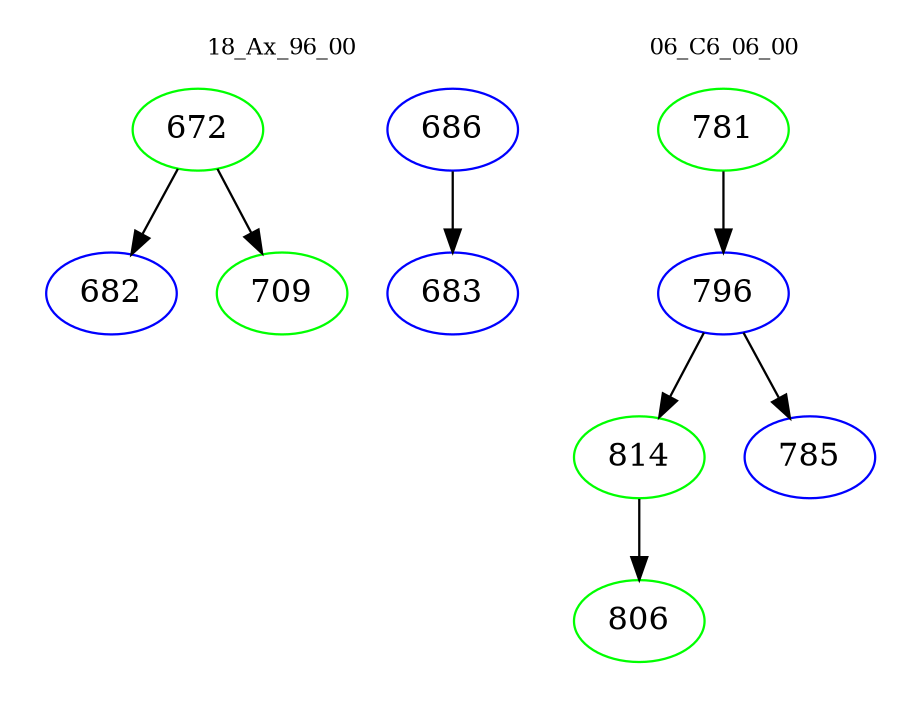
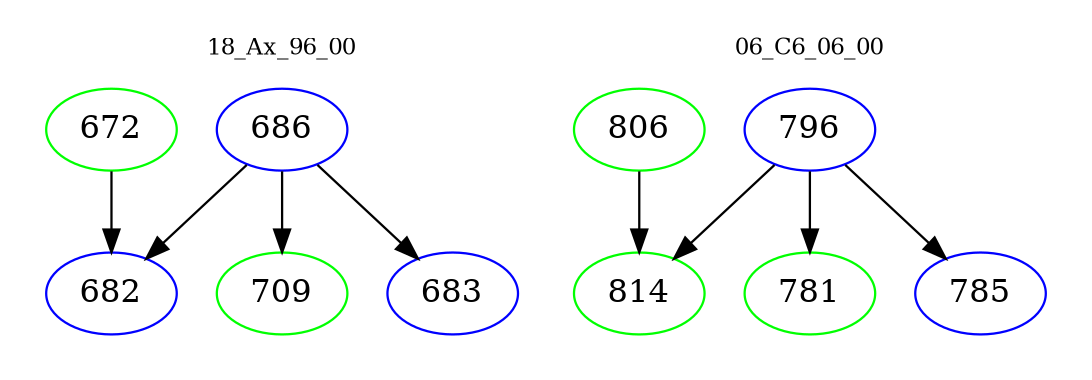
edge "781" -> "796": reversed
edge "672" -> "709": now "686" -> "709"
edge "686" -> "682": added
edge "814" -> "806": reversed
